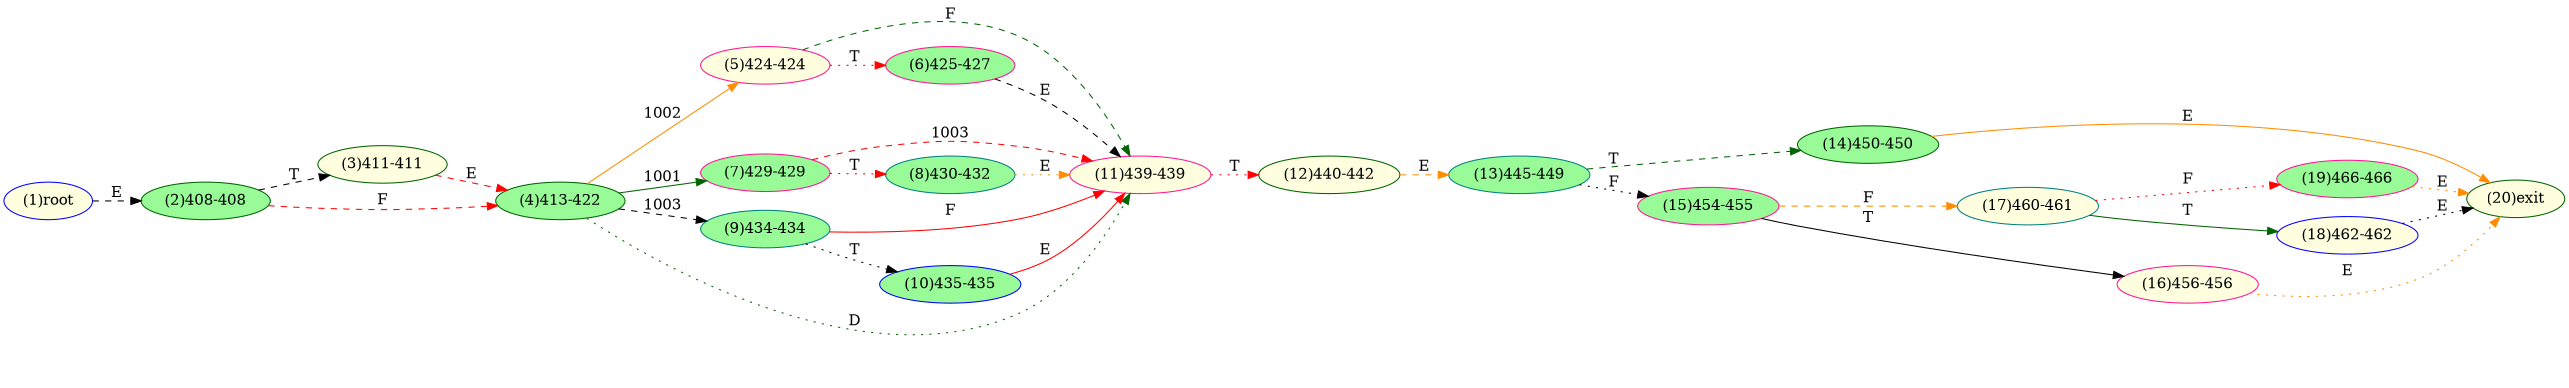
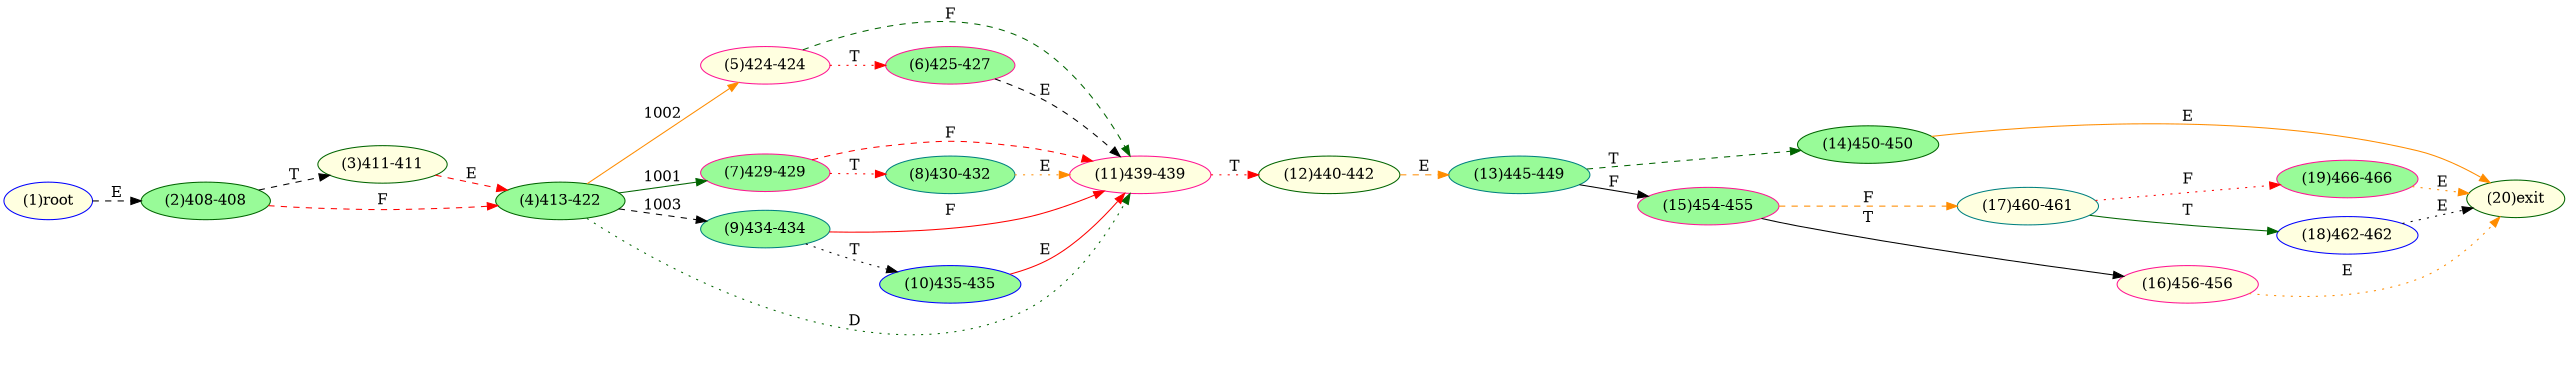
edge "(7)429-429" -> "(11)439-439": label "1003" -> "F"
edge "(13)445-449" -> "(15)454-455": style dotted -> solid
